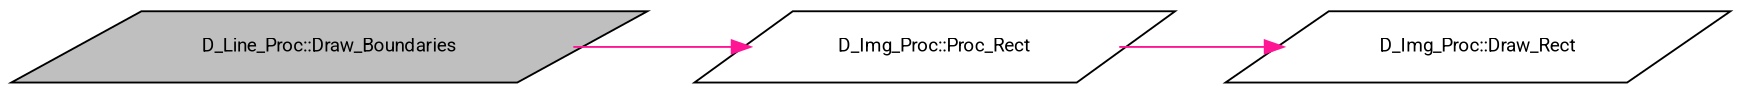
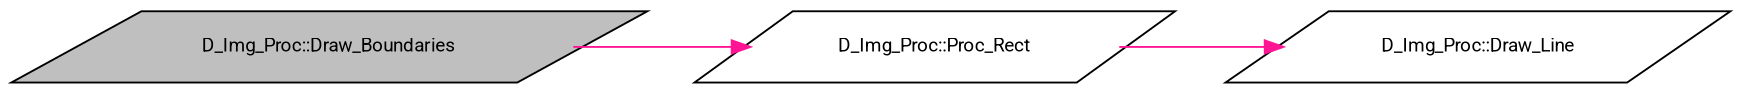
node "D_Line_Proc::Draw_Boundaries": label "D_Line_Proc::Draw_Boundaries" -> "D_Img_Proc::Draw_Boundaries"
node "D_Img_Proc::Draw_Rect": label "D_Img_Proc::Draw_Rect" -> "D_Img_Proc::Draw_Line"
